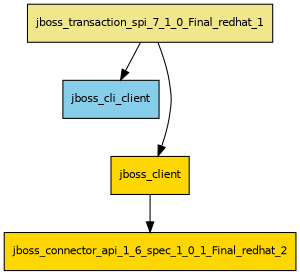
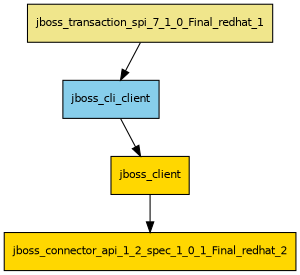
edge "jboss_transaction_spi_7_1_0_Final_redhat_1" -> "jboss_client": now "jboss_cli_client" -> "jboss_client"
node "jboss_connector_api_1_6_spec_1_0_1_Final_redhat_2": label "jboss_connector_api_1_6_spec_1_0_1_Final_redhat_2" -> "jboss_connector_api_1_2_spec_1_0_1_Final_redhat_2"
